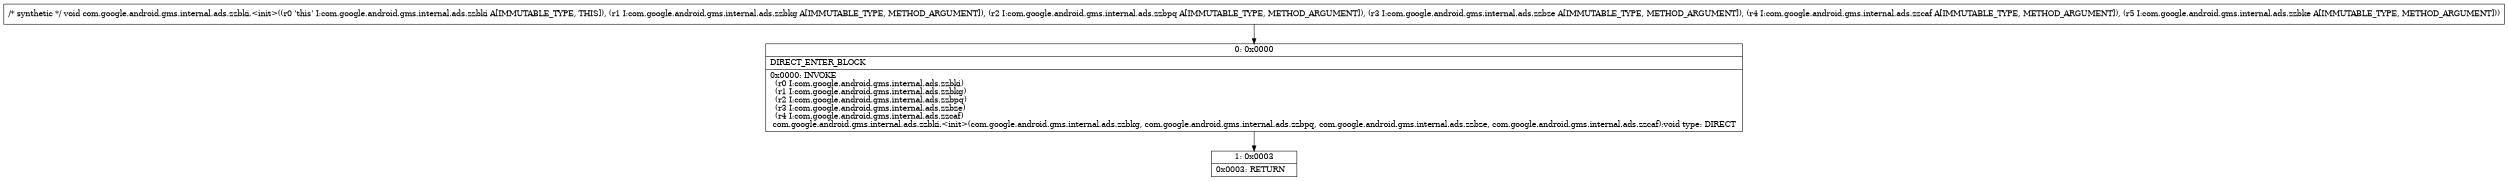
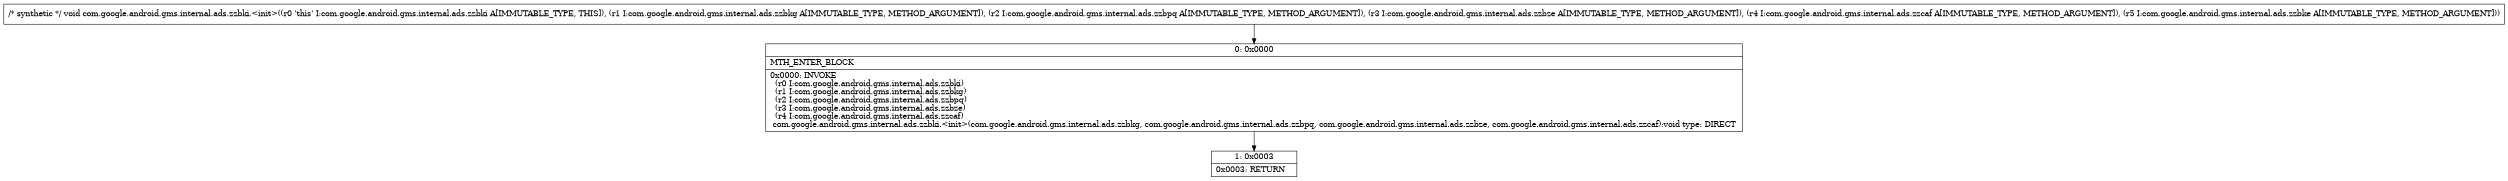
node "0: 0x0000": text "DIRECT_ENTER_BLOCK" -> "MTH_ENTER_BLOCK"
